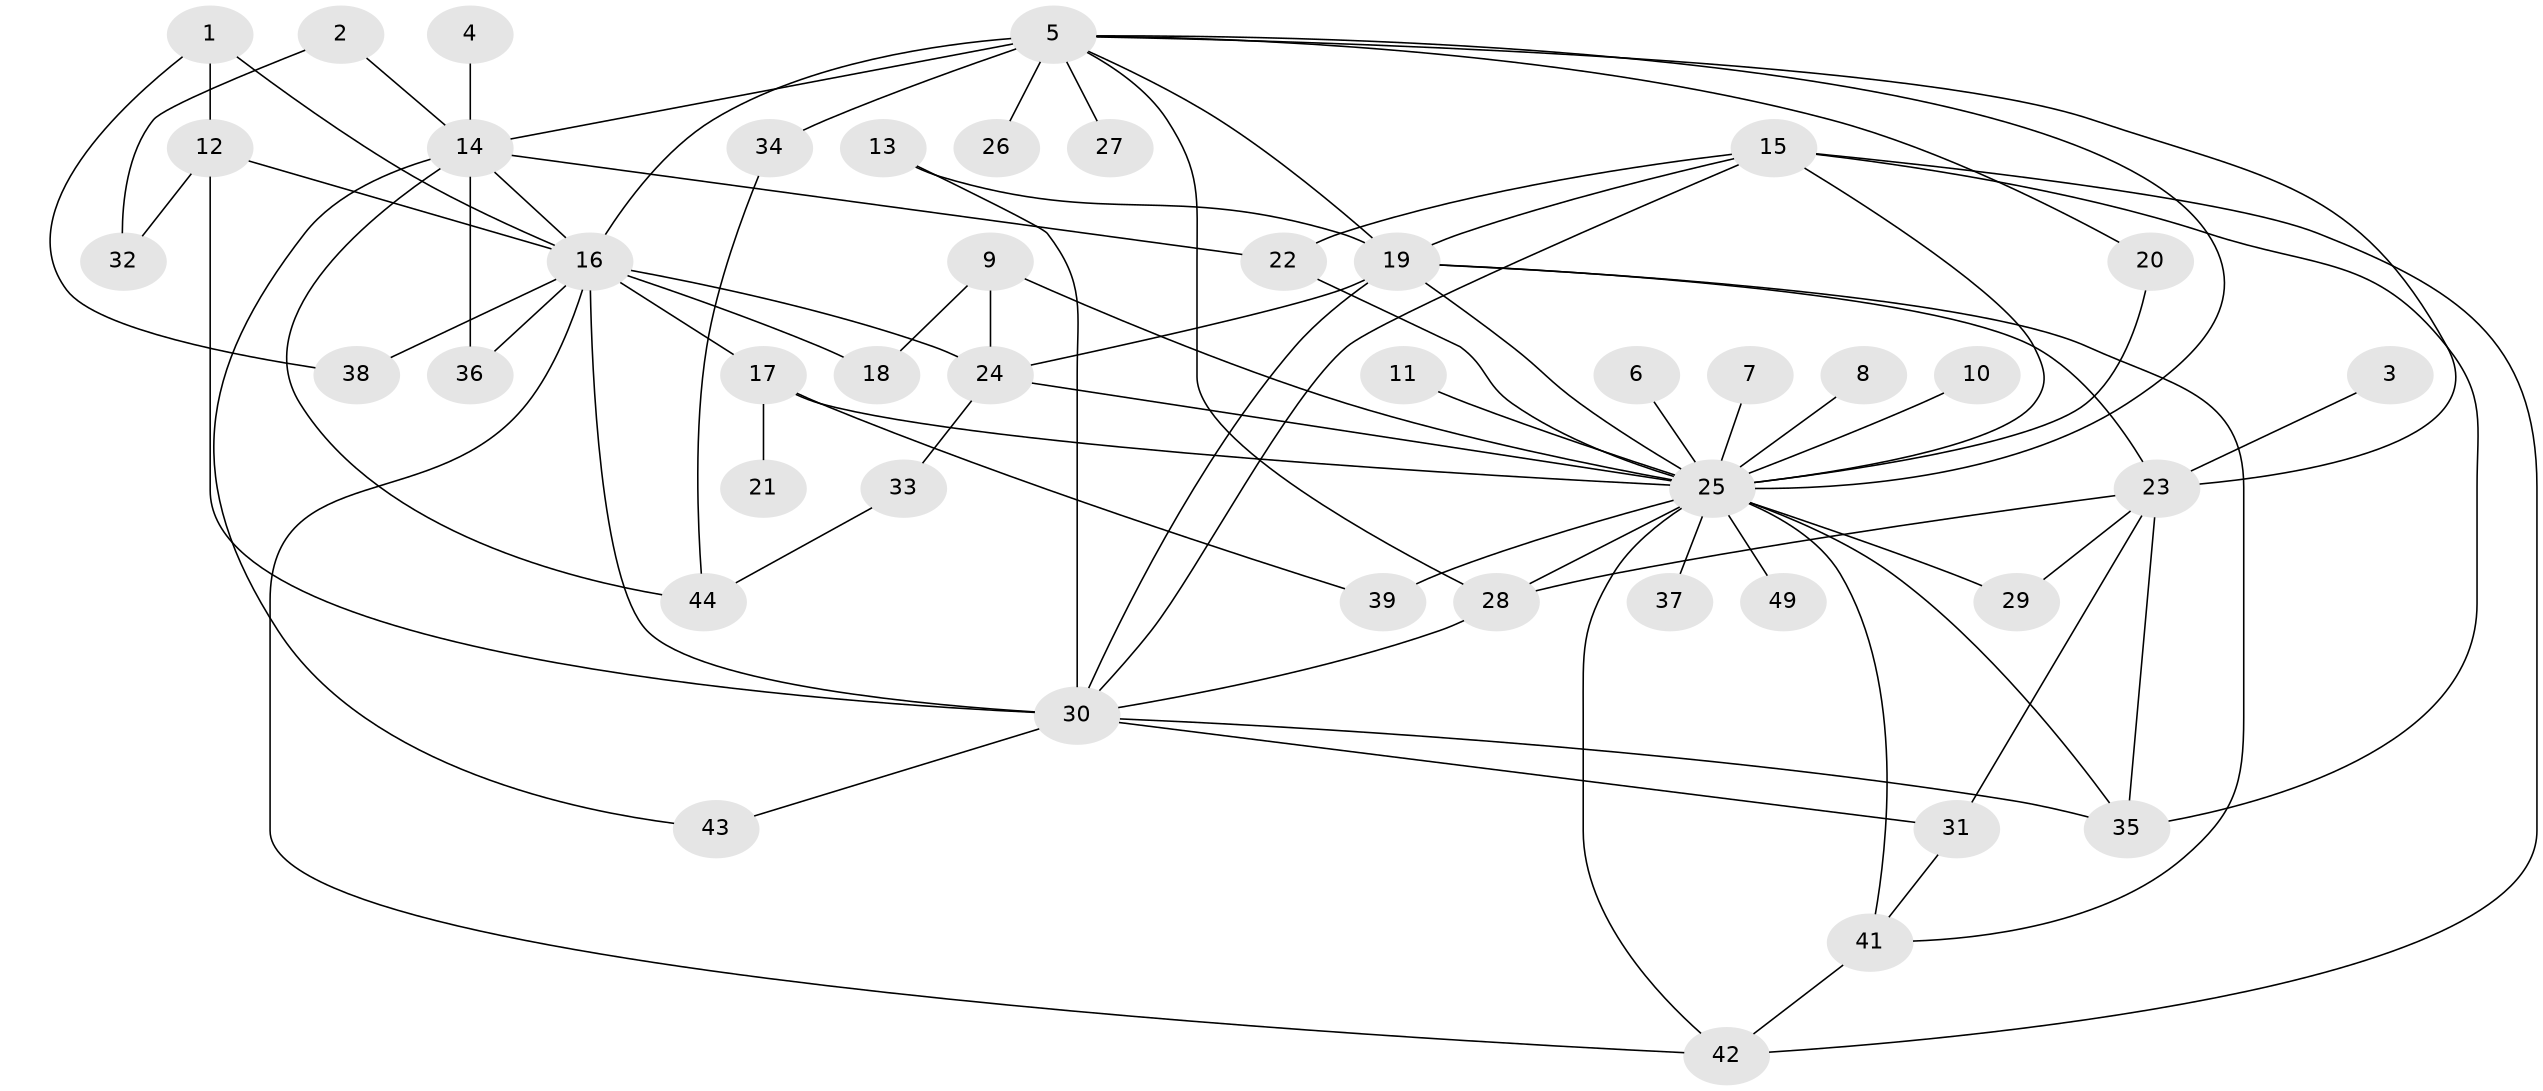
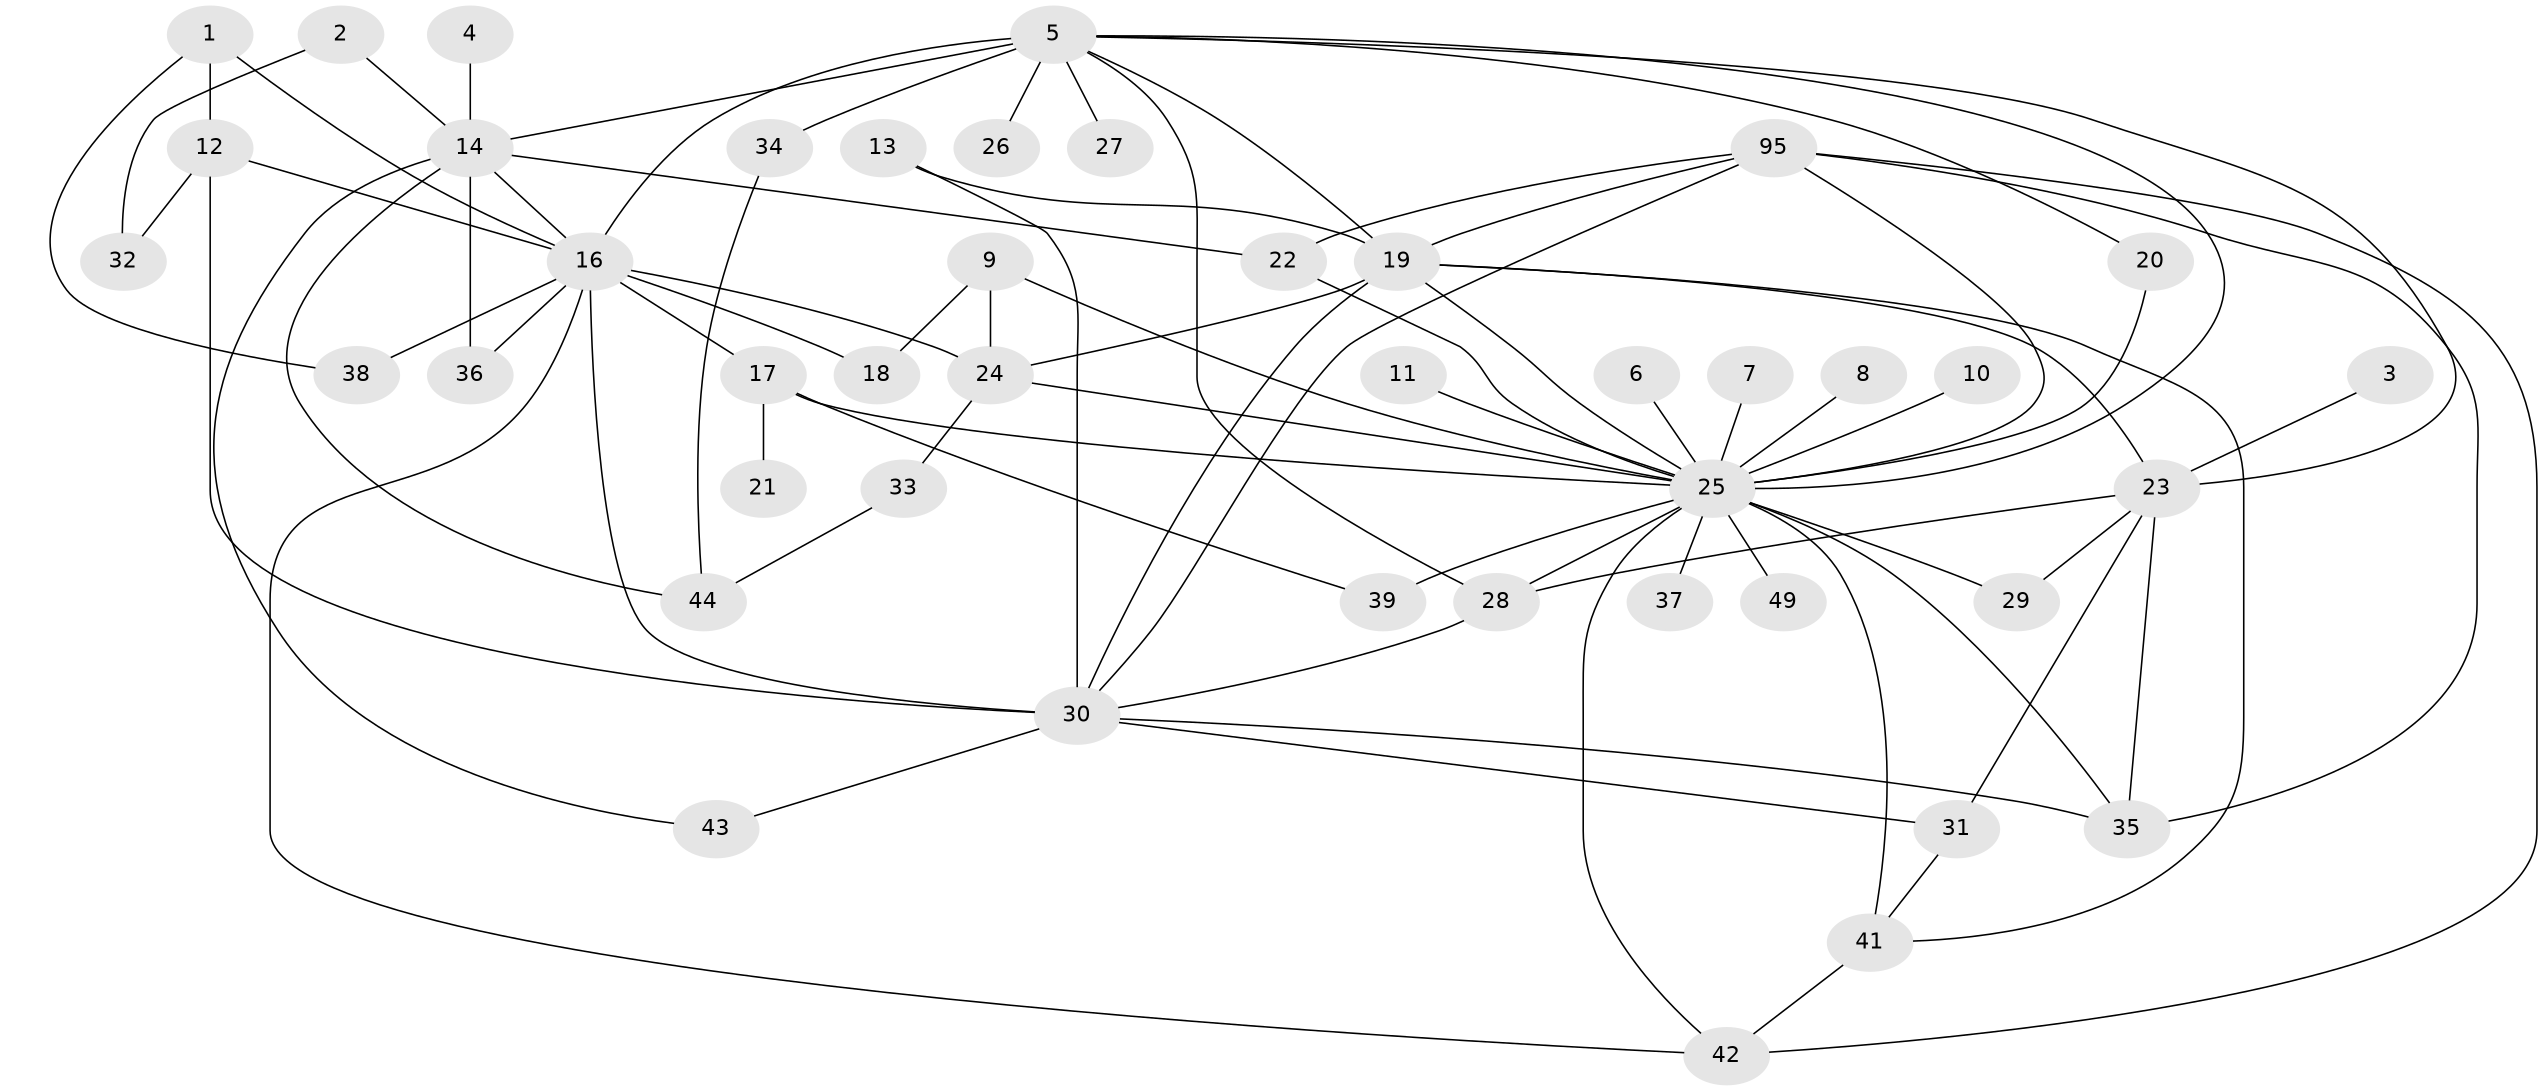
node "15": label "15" -> "95"
